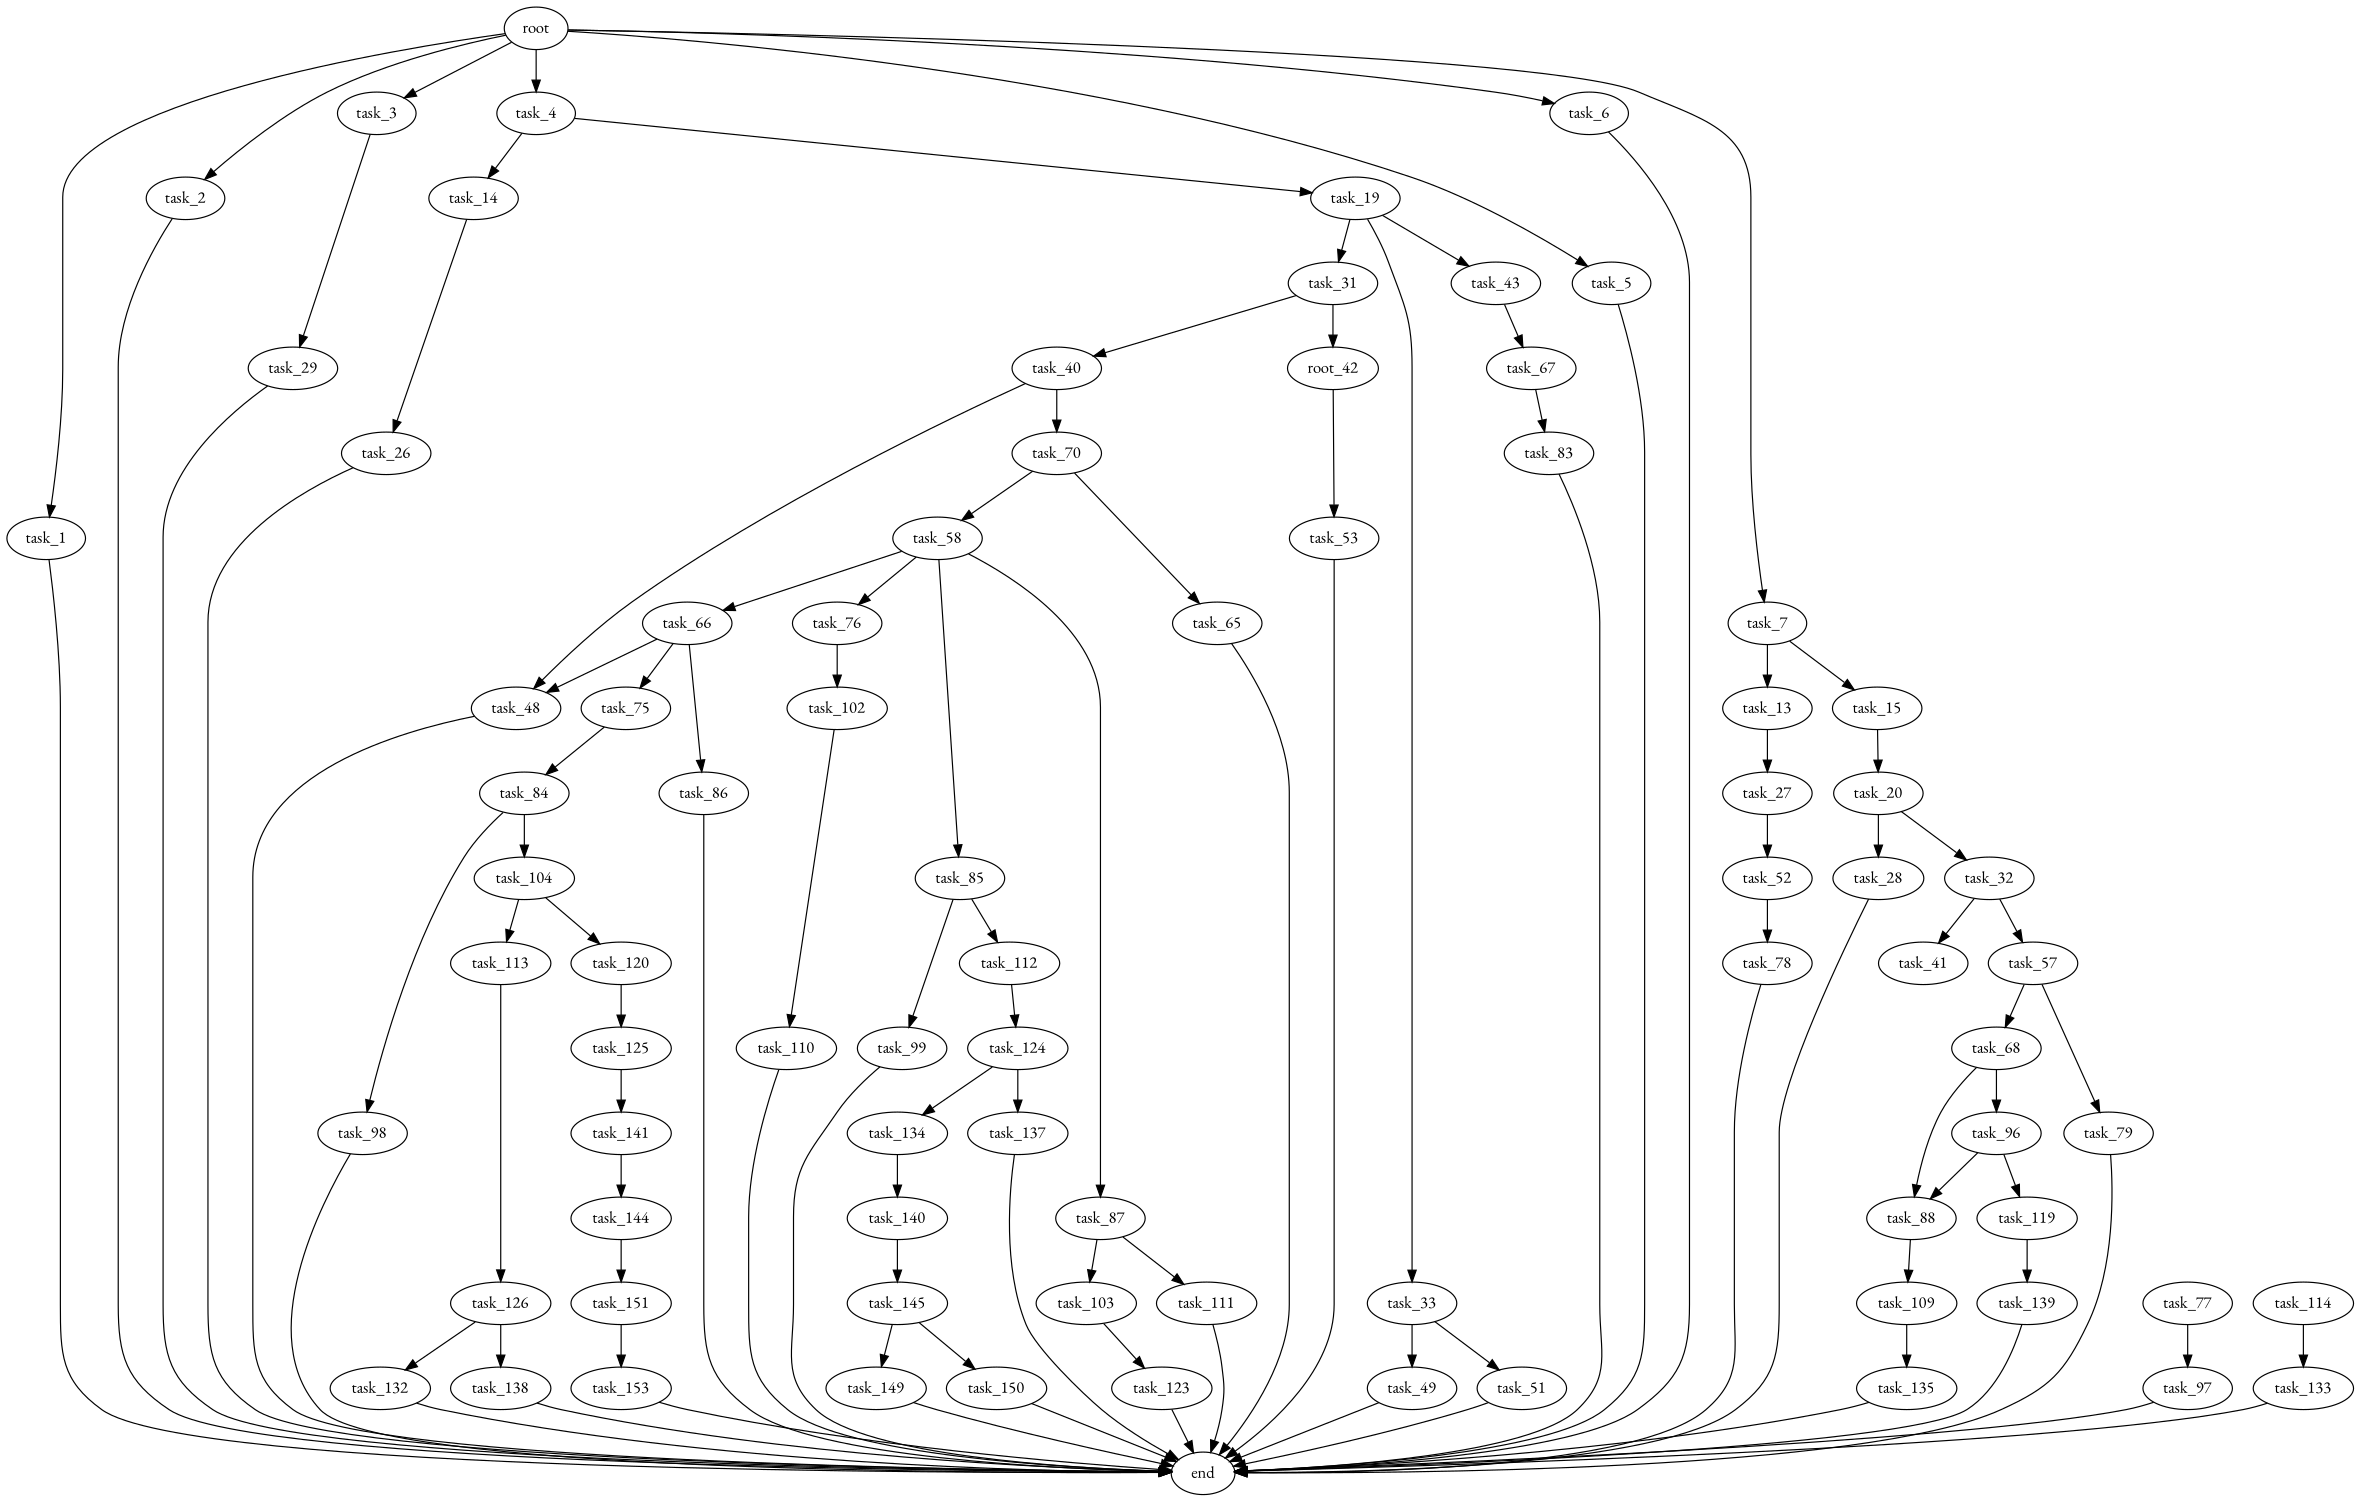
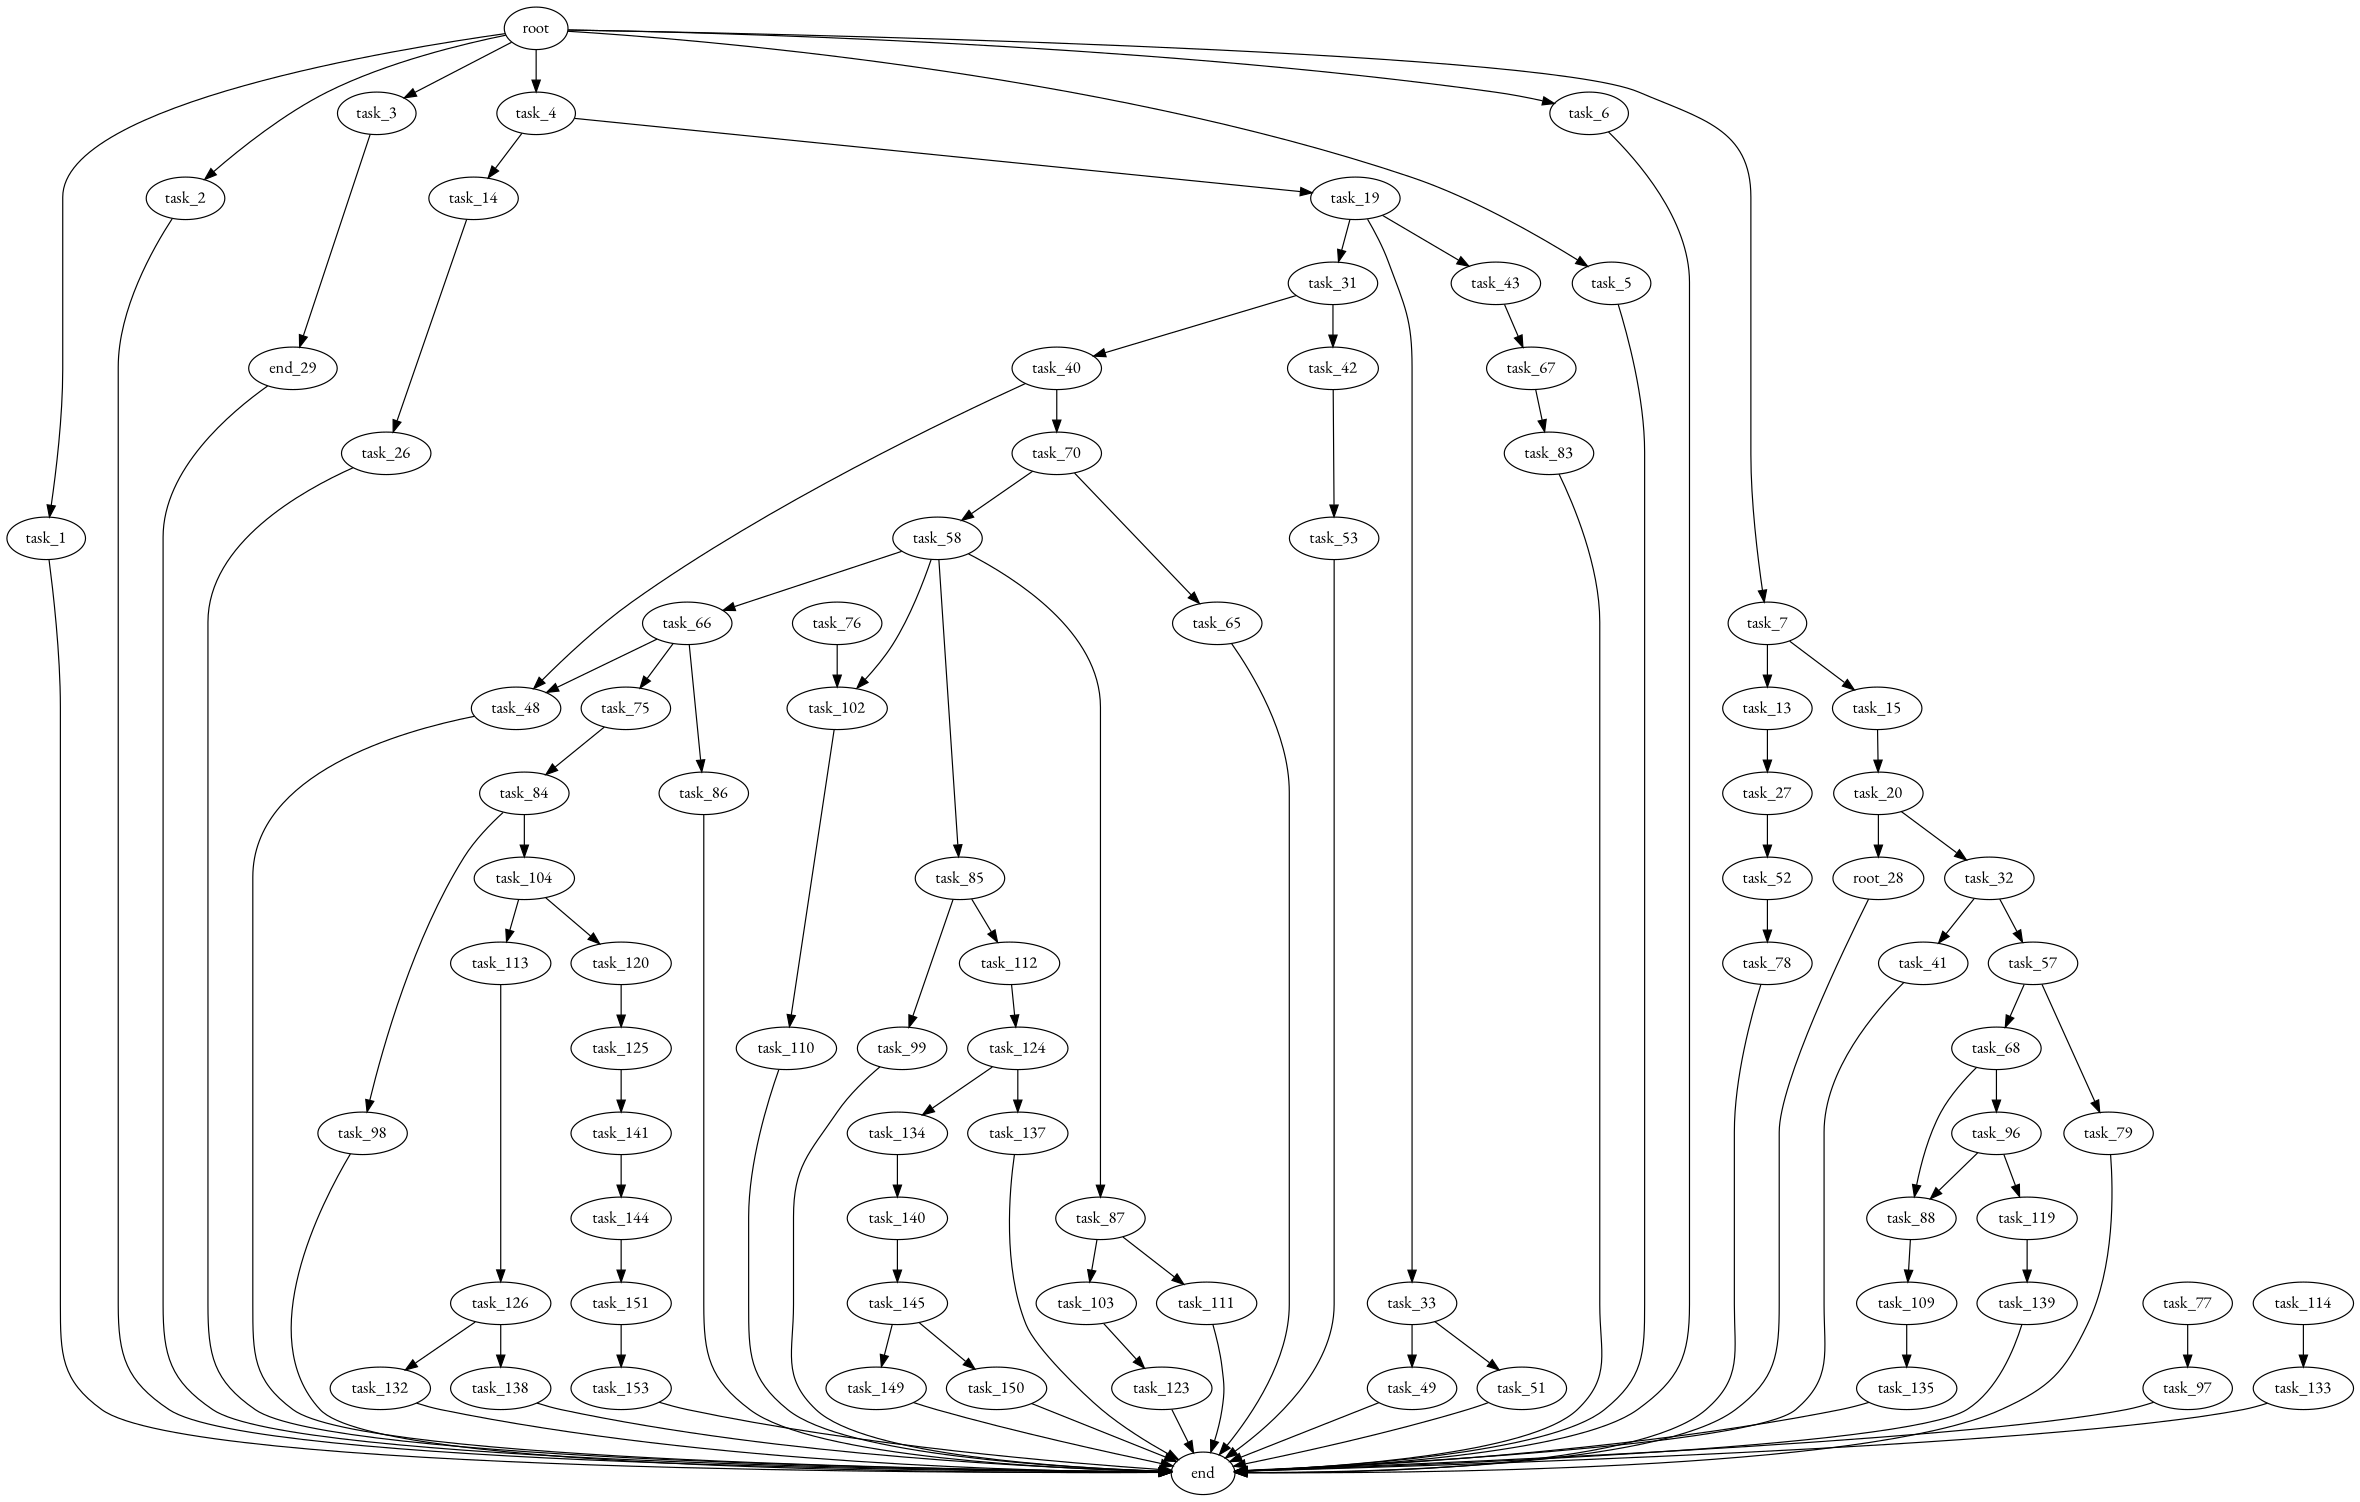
node "task_29": label "task_29" -> "end_29"
node "root_42": label "root_42" -> "task_42"
edge "task_58" -> "task_76": now "task_58" -> "task_102"
node "task_28": label "task_28" -> "root_28"
edge "task_41" -> "end": added
